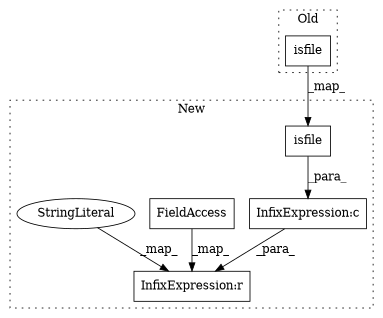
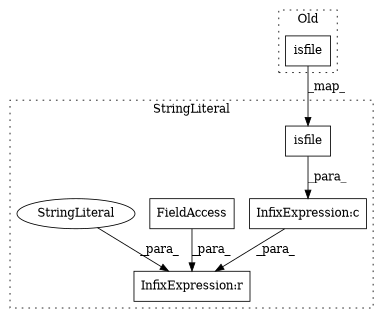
cluster "New": label "New" -> "StringLiteral"
edge "StringLiteral" -> "InfixExpression:r": label "_map_" -> "_para_"
edge "FieldAccess" -> "InfixExpression:r": label "_map_" -> "_para_"
